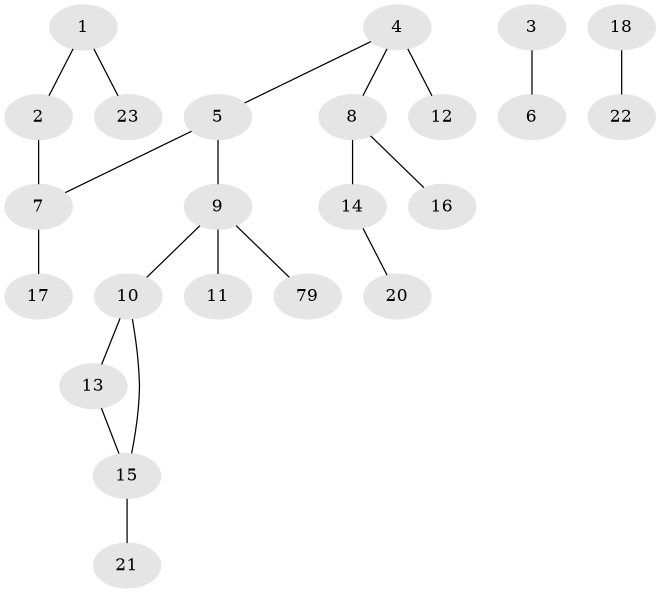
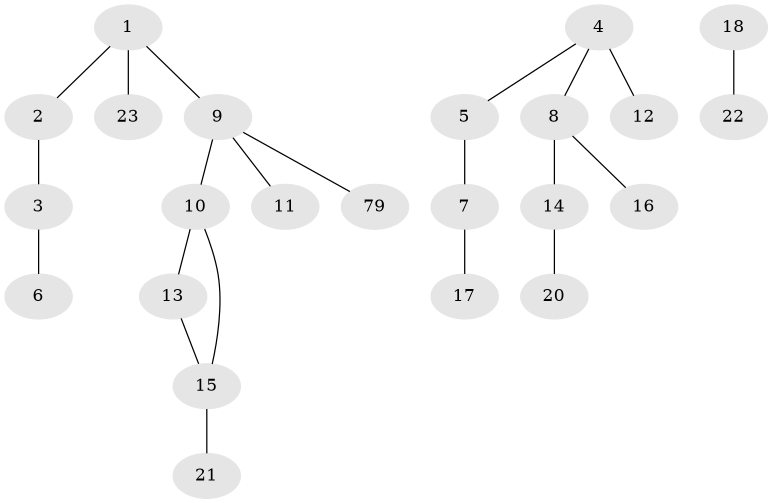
edge "2" -- "7": now "2" -- "3"
edge "5" -- "9": now "1" -- "9"
